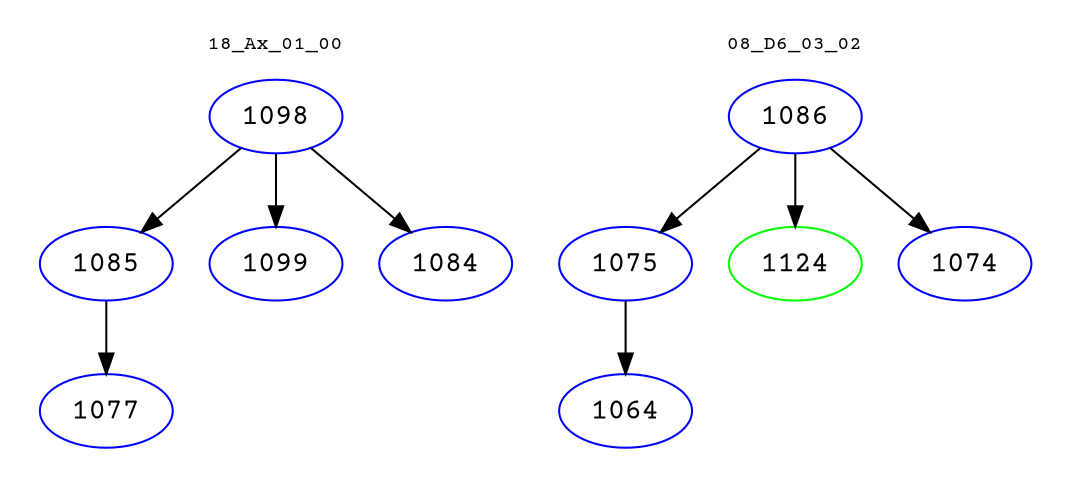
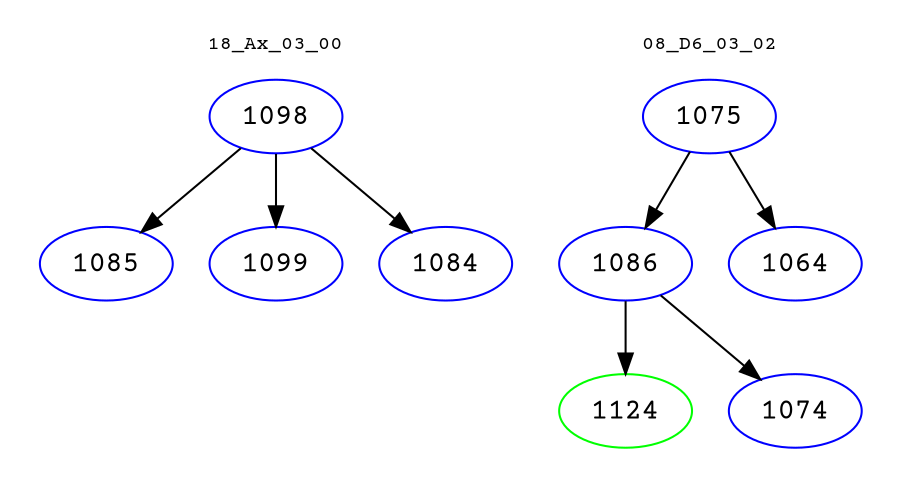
cluster "18_Ax_01_00": label "18_Ax_01_00" -> "18_Ax_03_00"
edge "1086" -> "1075": reversed
node "1077": removed
